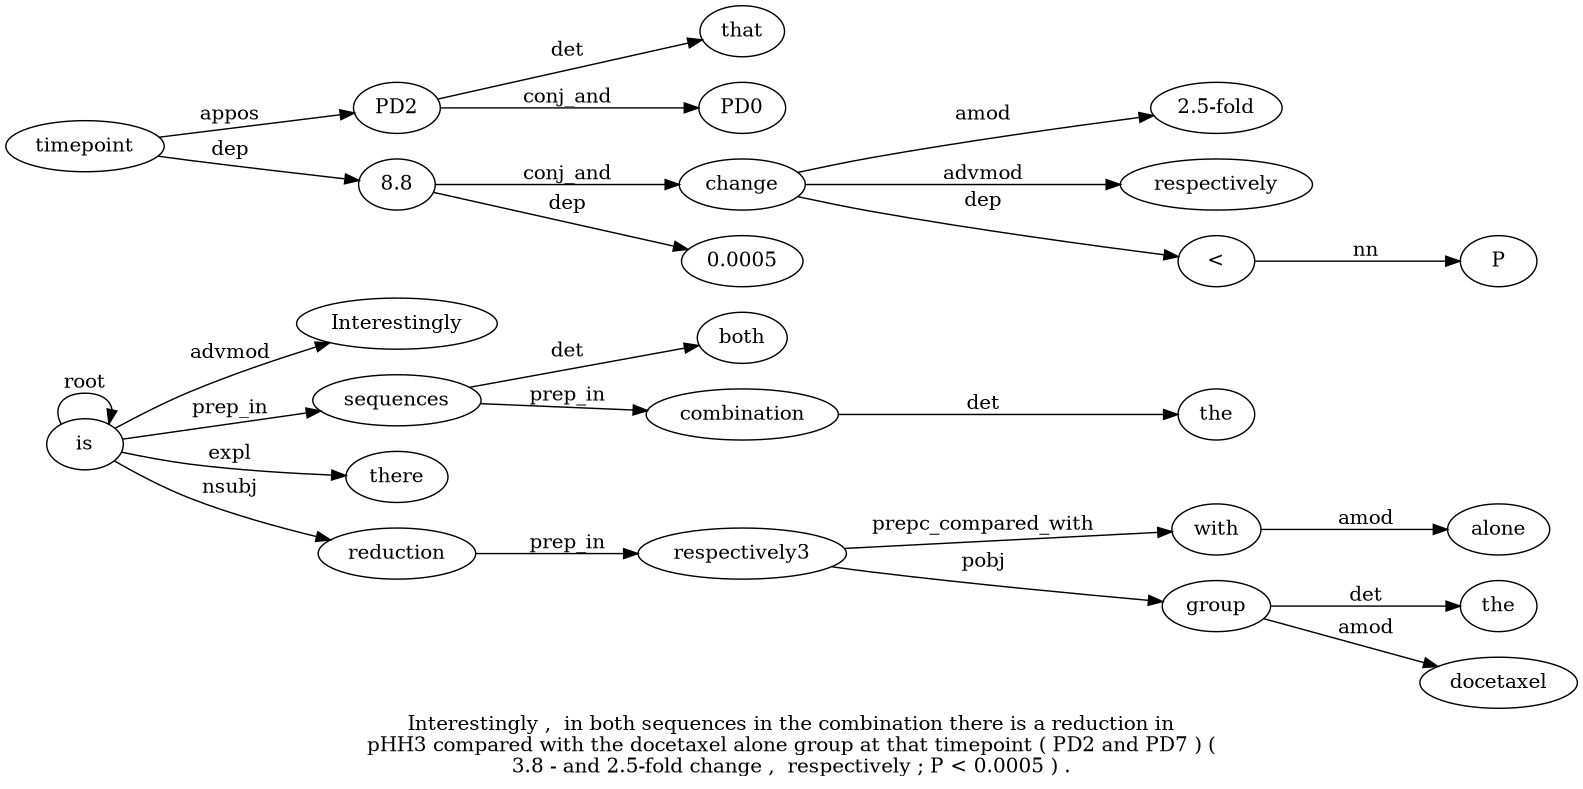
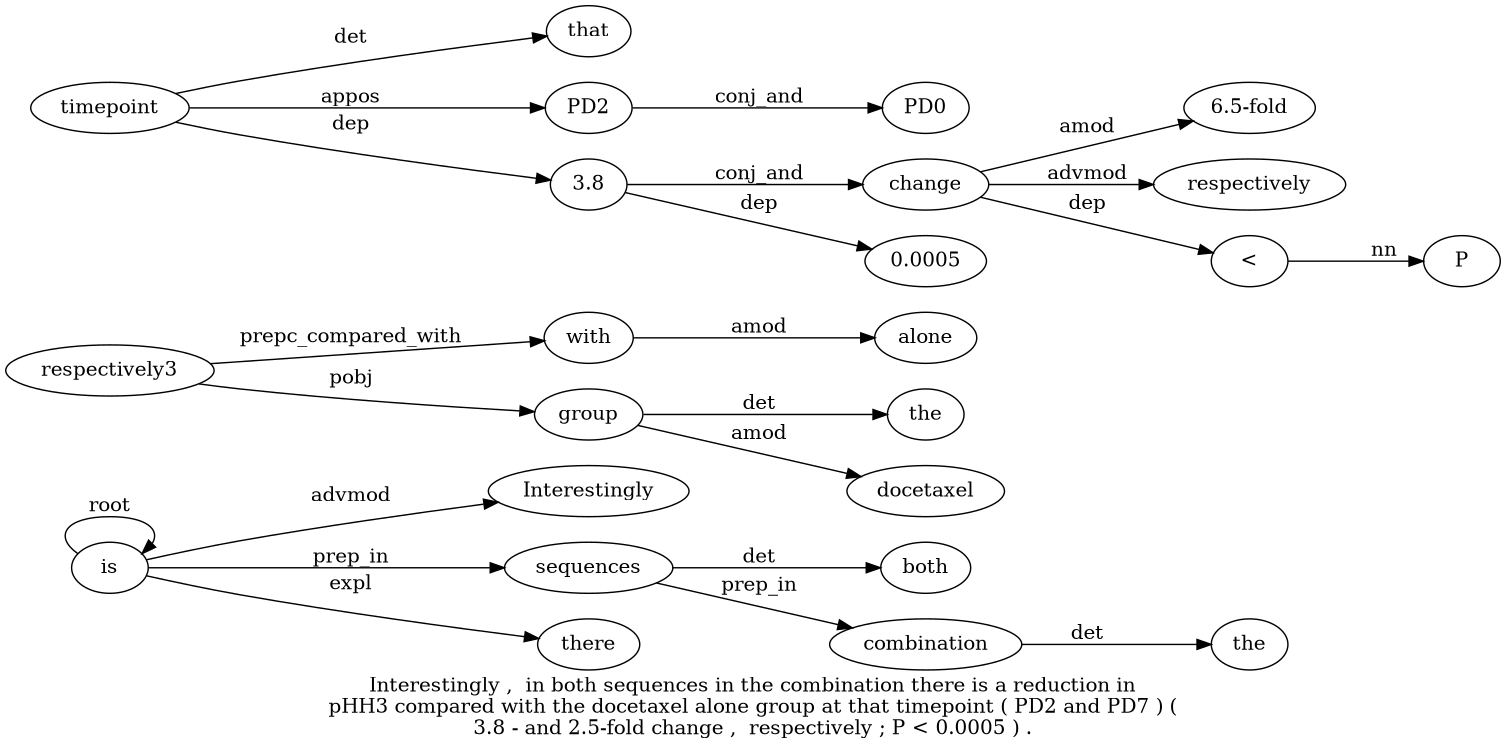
edge "PD2" -> "that": now "timepoint" -> "that"
node "2.5-fold": label "2.5-fold" -> "6.5-fold"
node "8.8": label "8.8" -> "3.8"
node "reduction": removed
